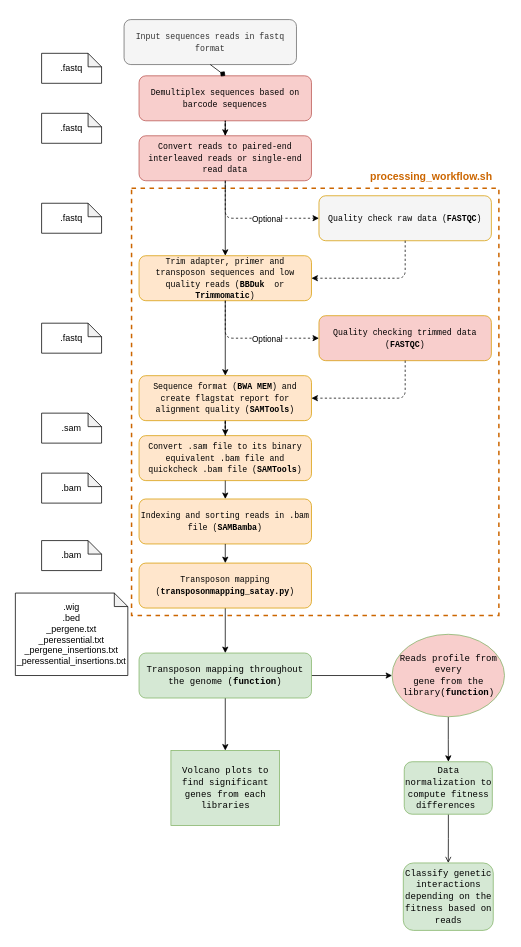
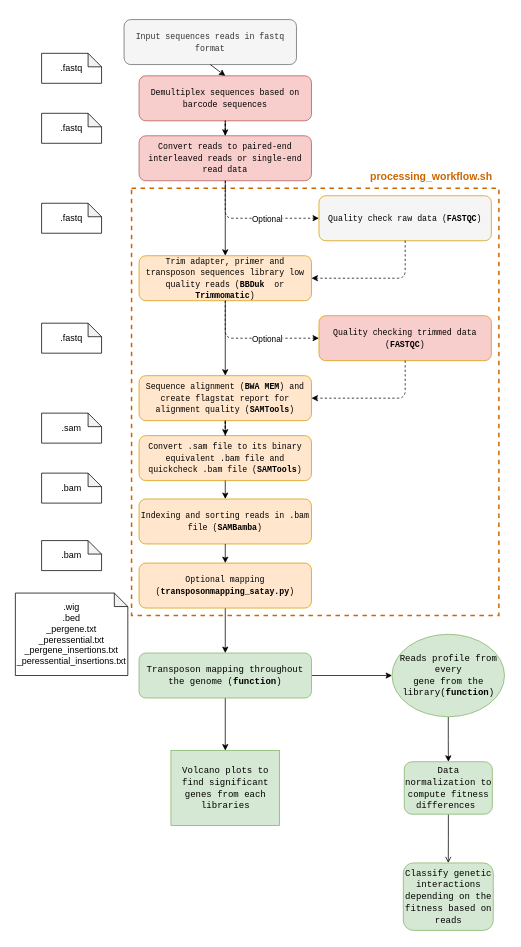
edge "Input sequences reads in fastq format" -> "Demultiplex sequences based on barcode sequences": arrowhead diamond -> classic
node "Trim adapter, primer and transposon sequences and low quality reads (BBDuk or Trimmomatic)": label "Trim adapter, primer and transposon sequences and low quality reads (BBDuk or Trimmomatic)" -> "Trim adapter, primer and transposon sequences library low quality reads (BBDuk or Trimmomatic)"
node "Sequence format (BWA MEM) and create flagstat report for alignment quality (SAMTools)": label "Sequence format (BWA MEM) and create flagstat report for alignment quality (SAMTools)" -> "Sequence alignment (BWA MEM) and create flagstat report for alignment quality (SAMTools)"
node "Transposon mapping (transposonmapping_satay.py)": label "Transposon mapping (transposonmapping_satay.py)" -> "Optional mapping (transposonmapping_satay.py)"
node "Reads profile from every gene from the library(function)": fillcolor #f8cecc -> #d5e8d4
